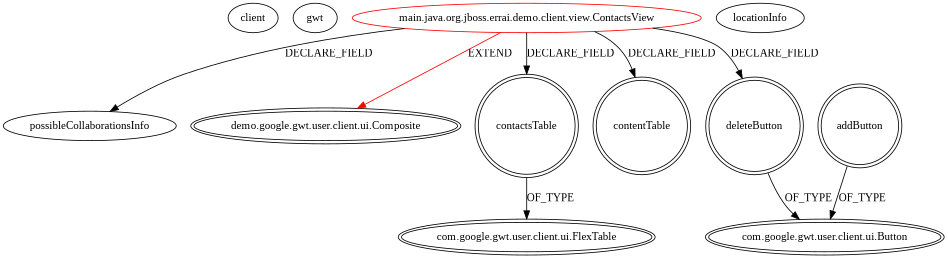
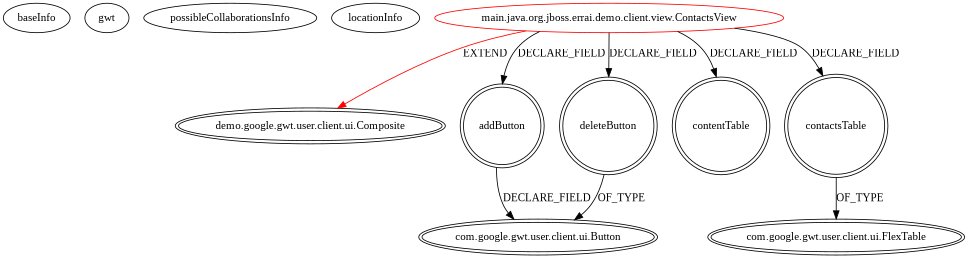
node "client": label "client" -> "baseInfo"
edge "main.java.org.jboss.errai.demo.client.view.ContactsView" -> "possibleCollaborationsInfo": now "main.java.org.jboss.errai.demo.client.view.ContactsView" -> "addButton"
edge "addButton" -> "com.google.gwt.user.client.ui.Button": label "OF_TYPE" -> "DECLARE_FIELD"
